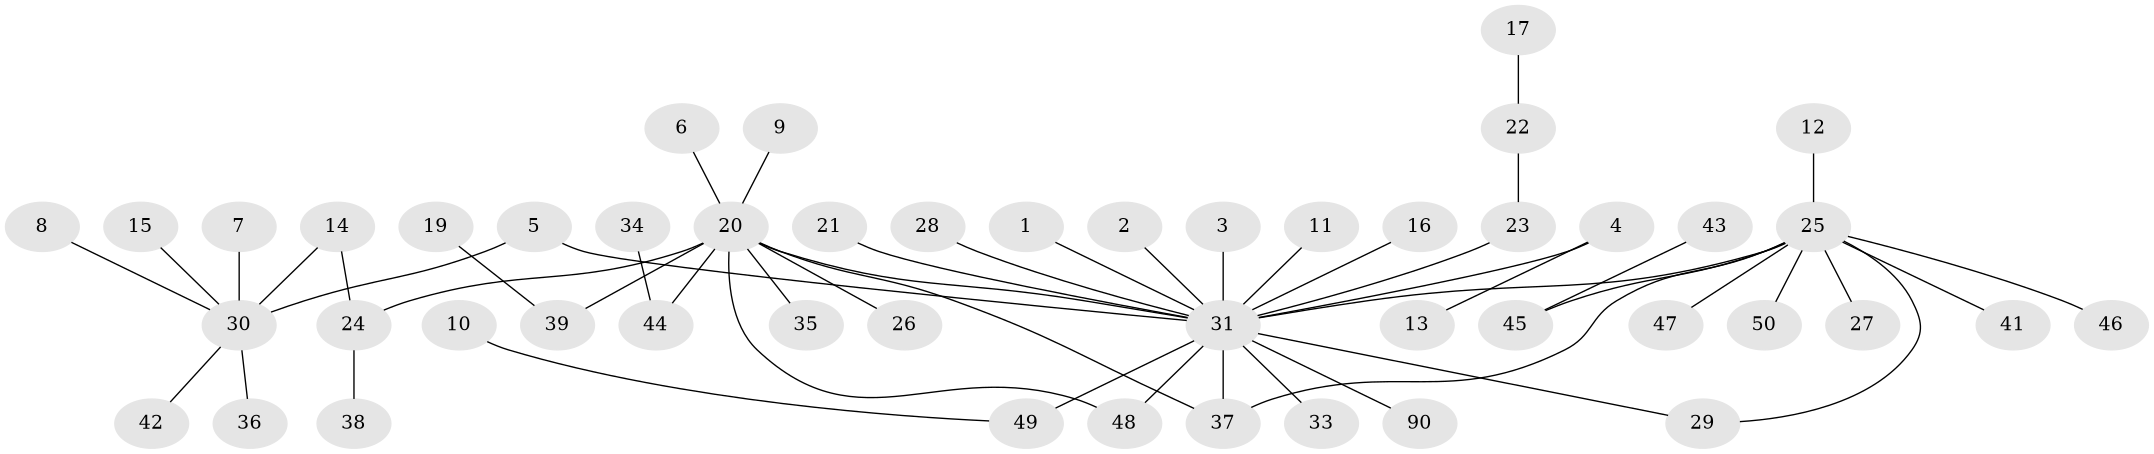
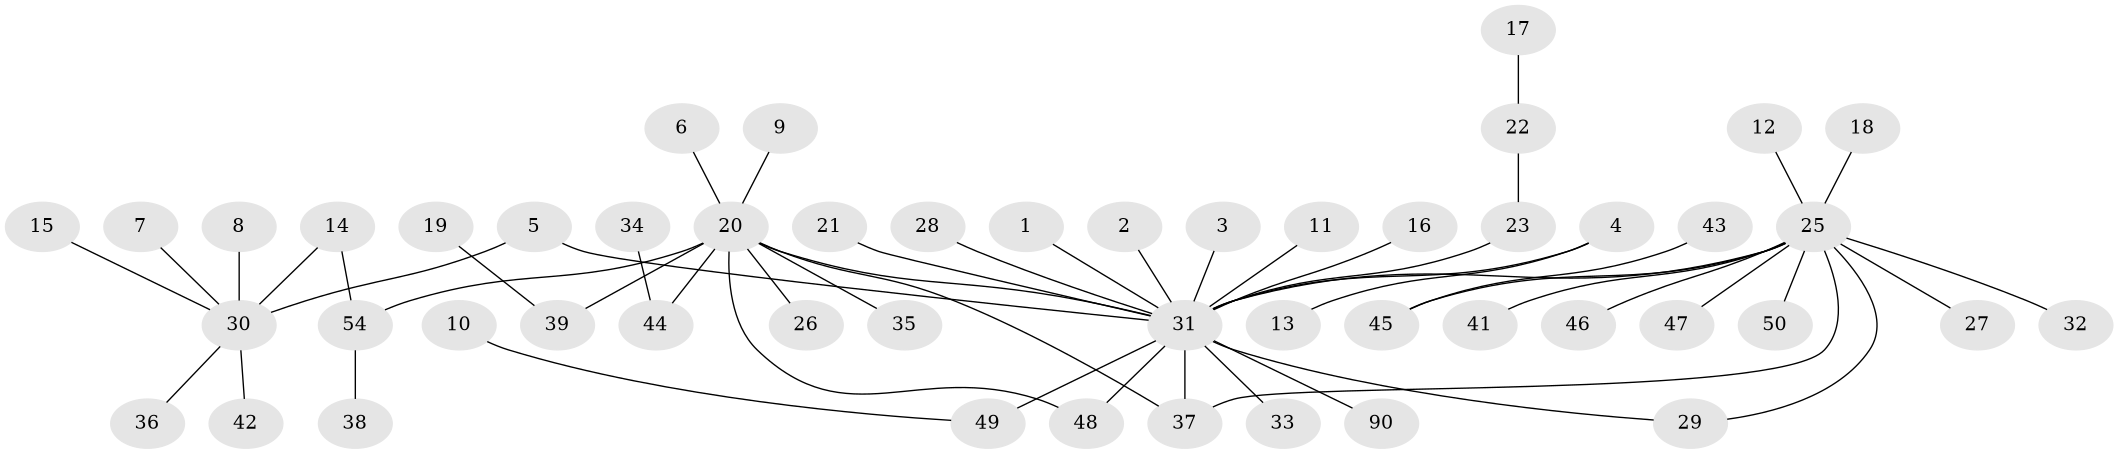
node "18": added
node "24": label "24" -> "54"
node "32": added
